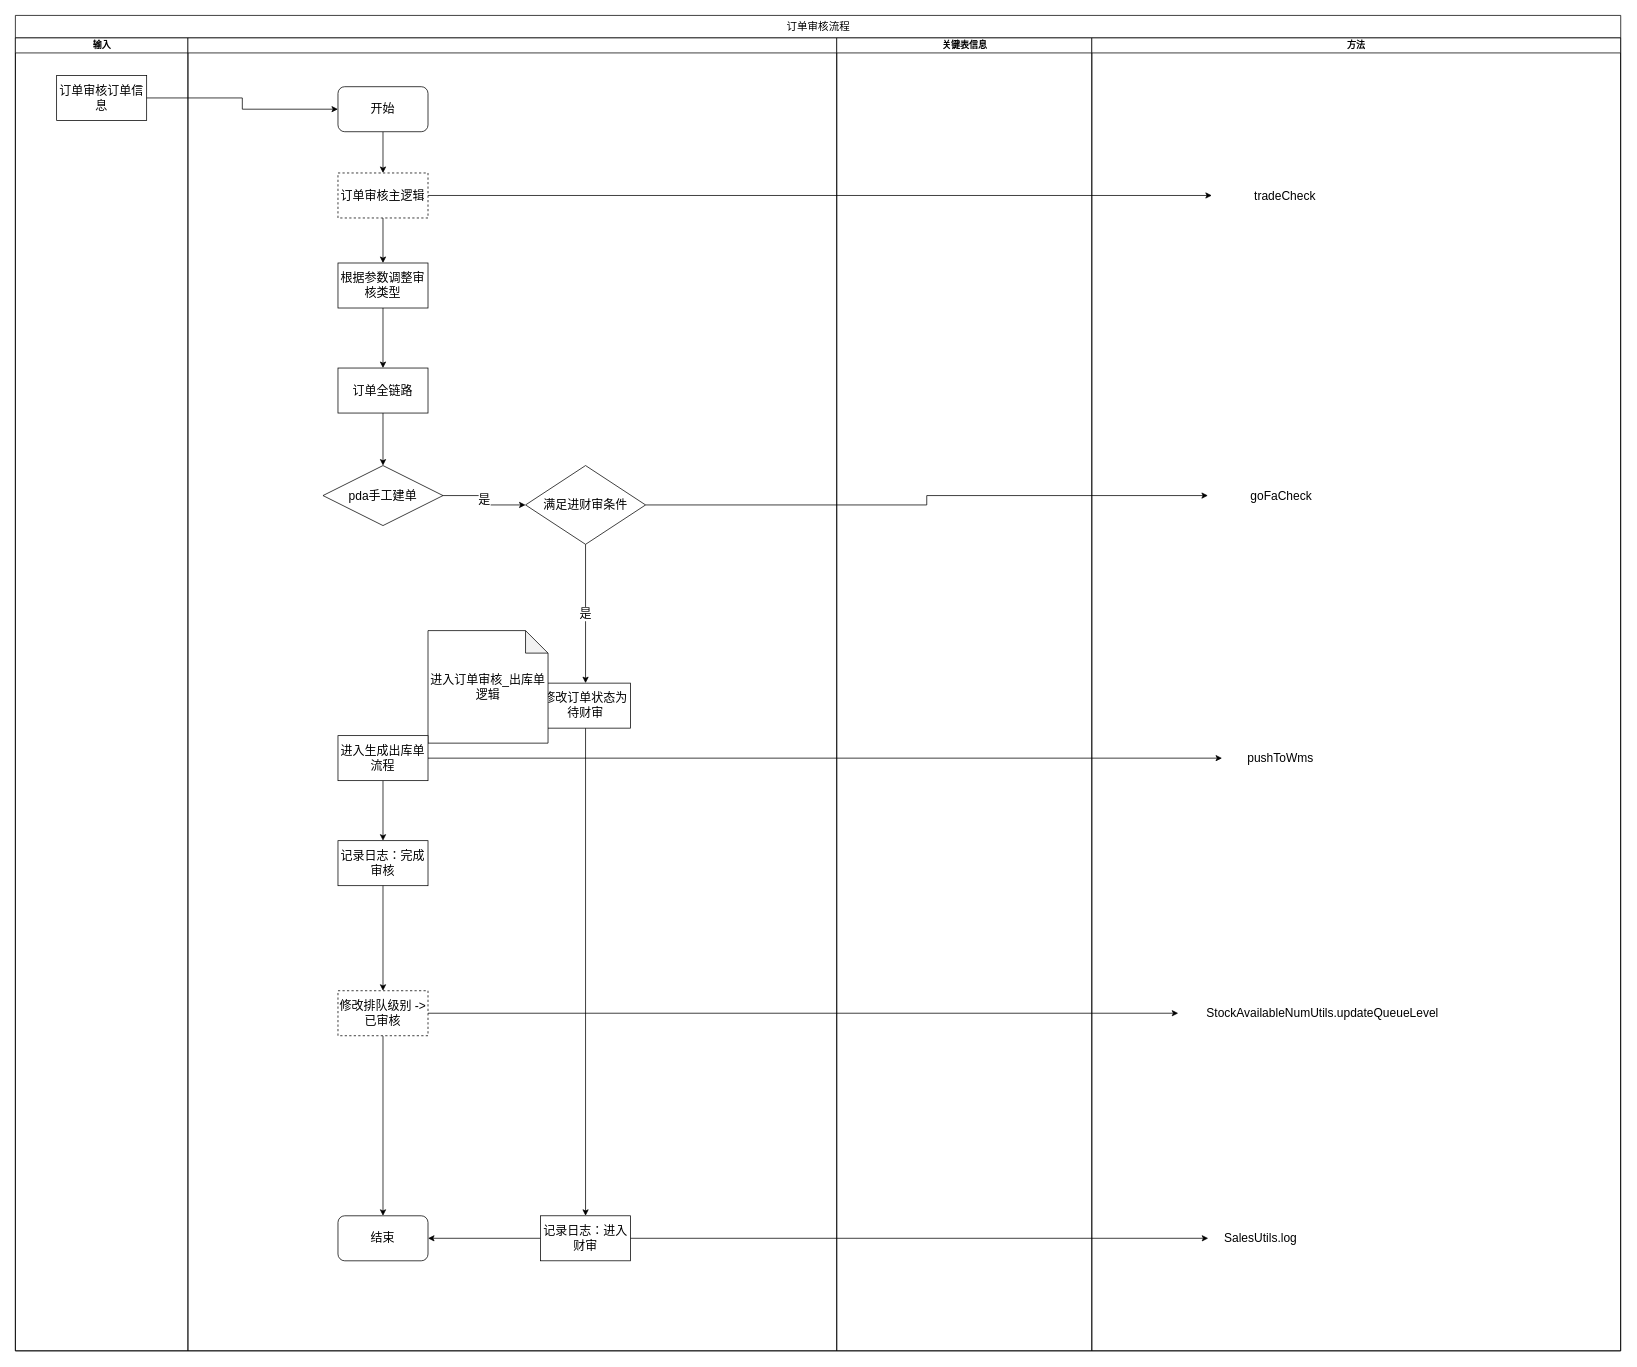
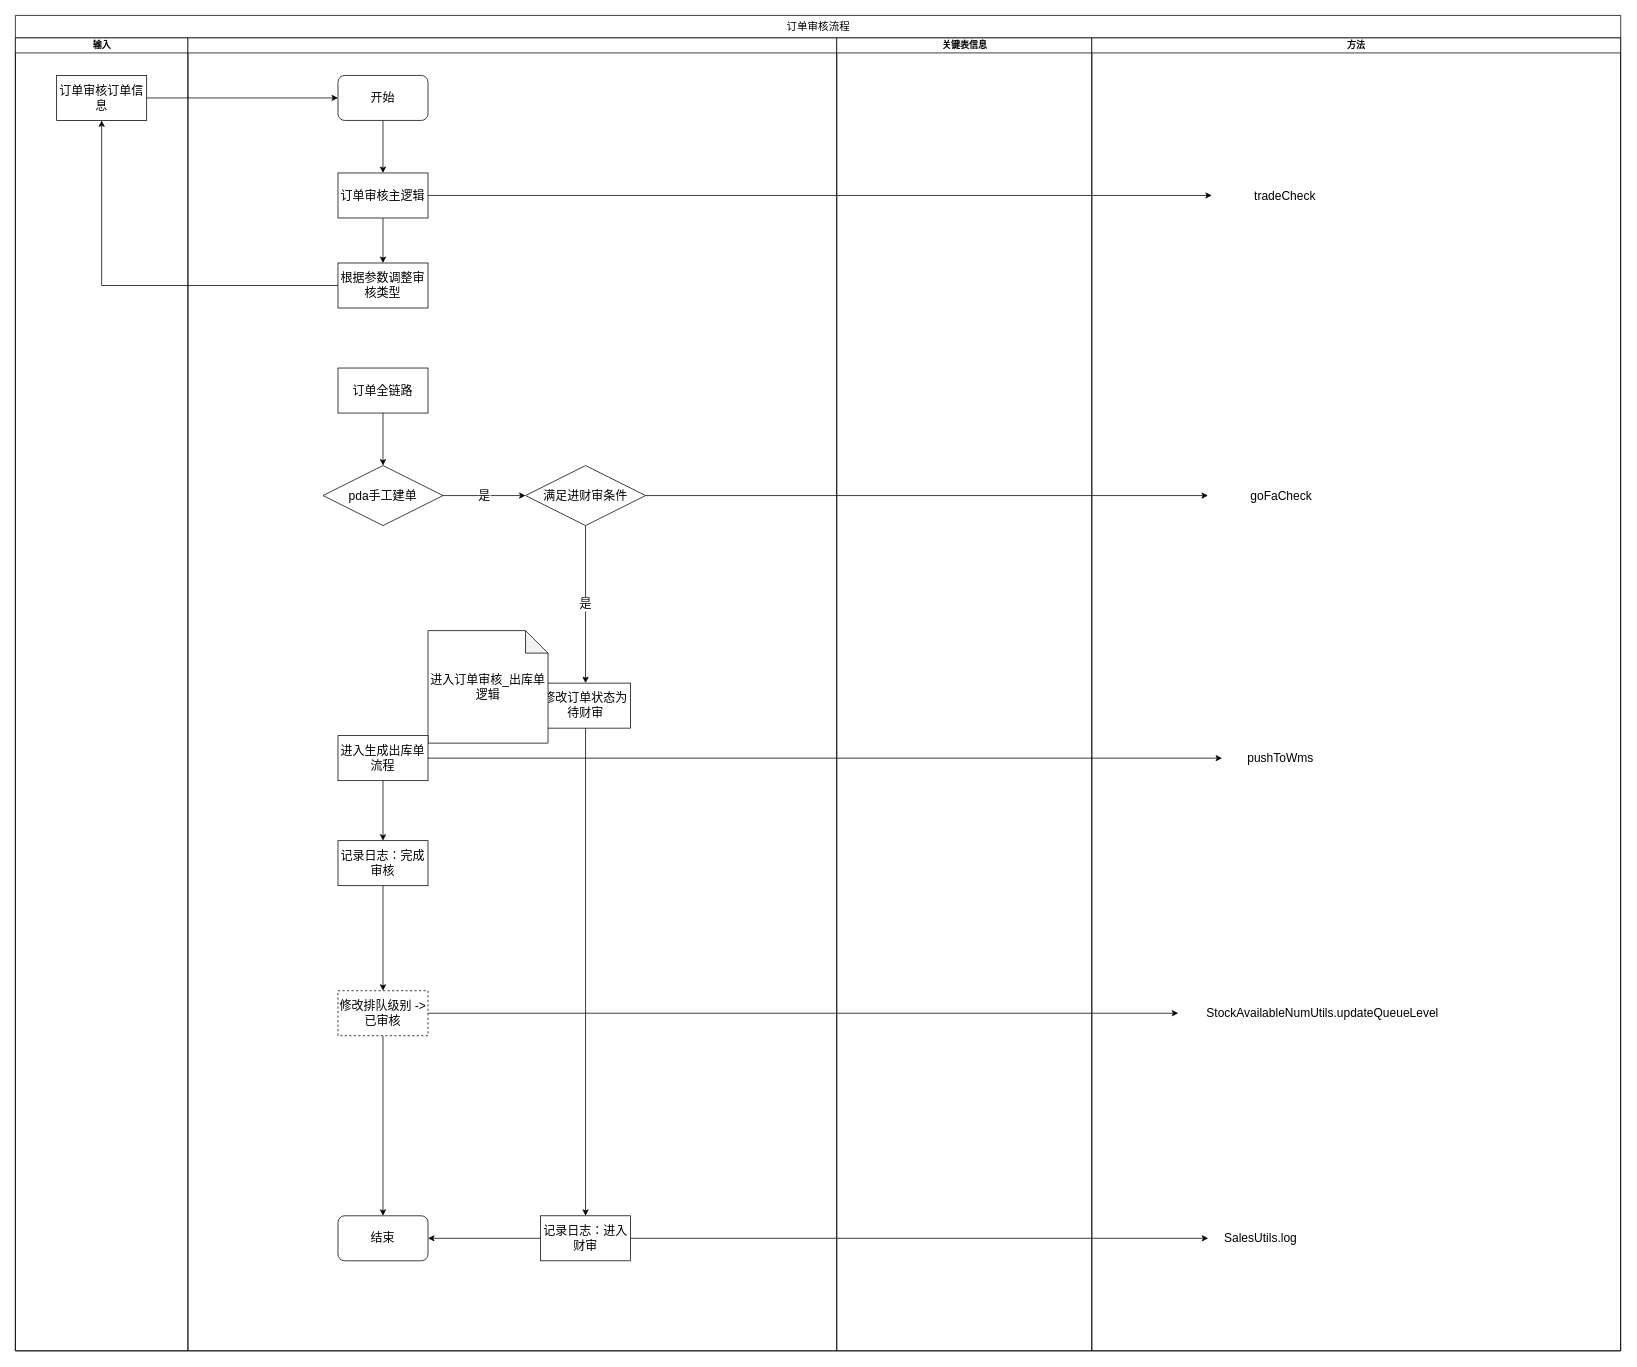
node "开始": moved (383, 109) -> (383, 98)
node "订单审核主逻辑": style dashed -> solid
edge "根据参数调整审核类型" -> "订单全链路": now "根据参数调整审核类型" -> "订单审核订单信息"
node "满足进财审条件": size 120x79 -> 120x60
